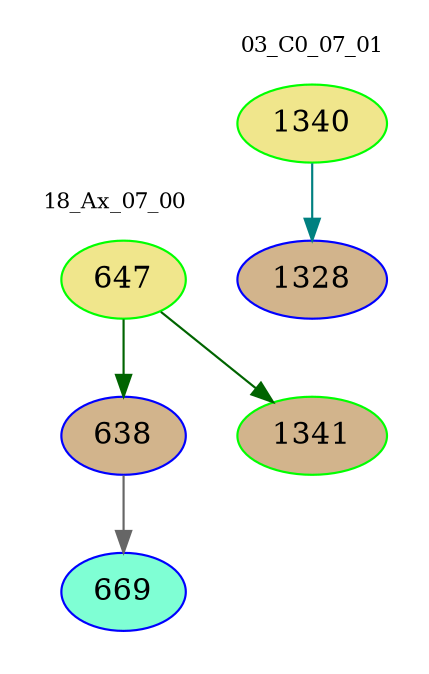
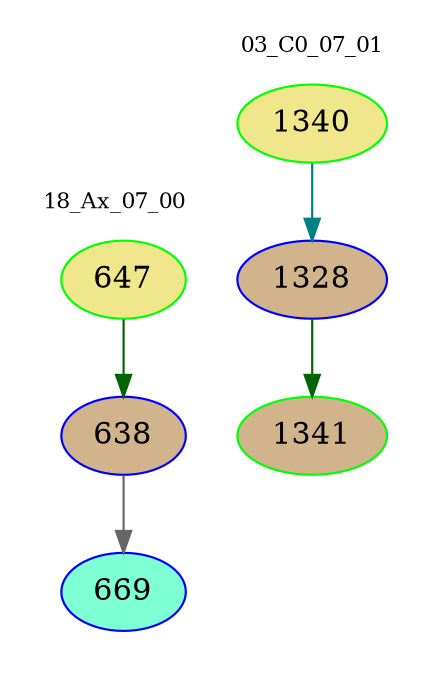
edge "647" -> "1341": now "1328" -> "1341"
